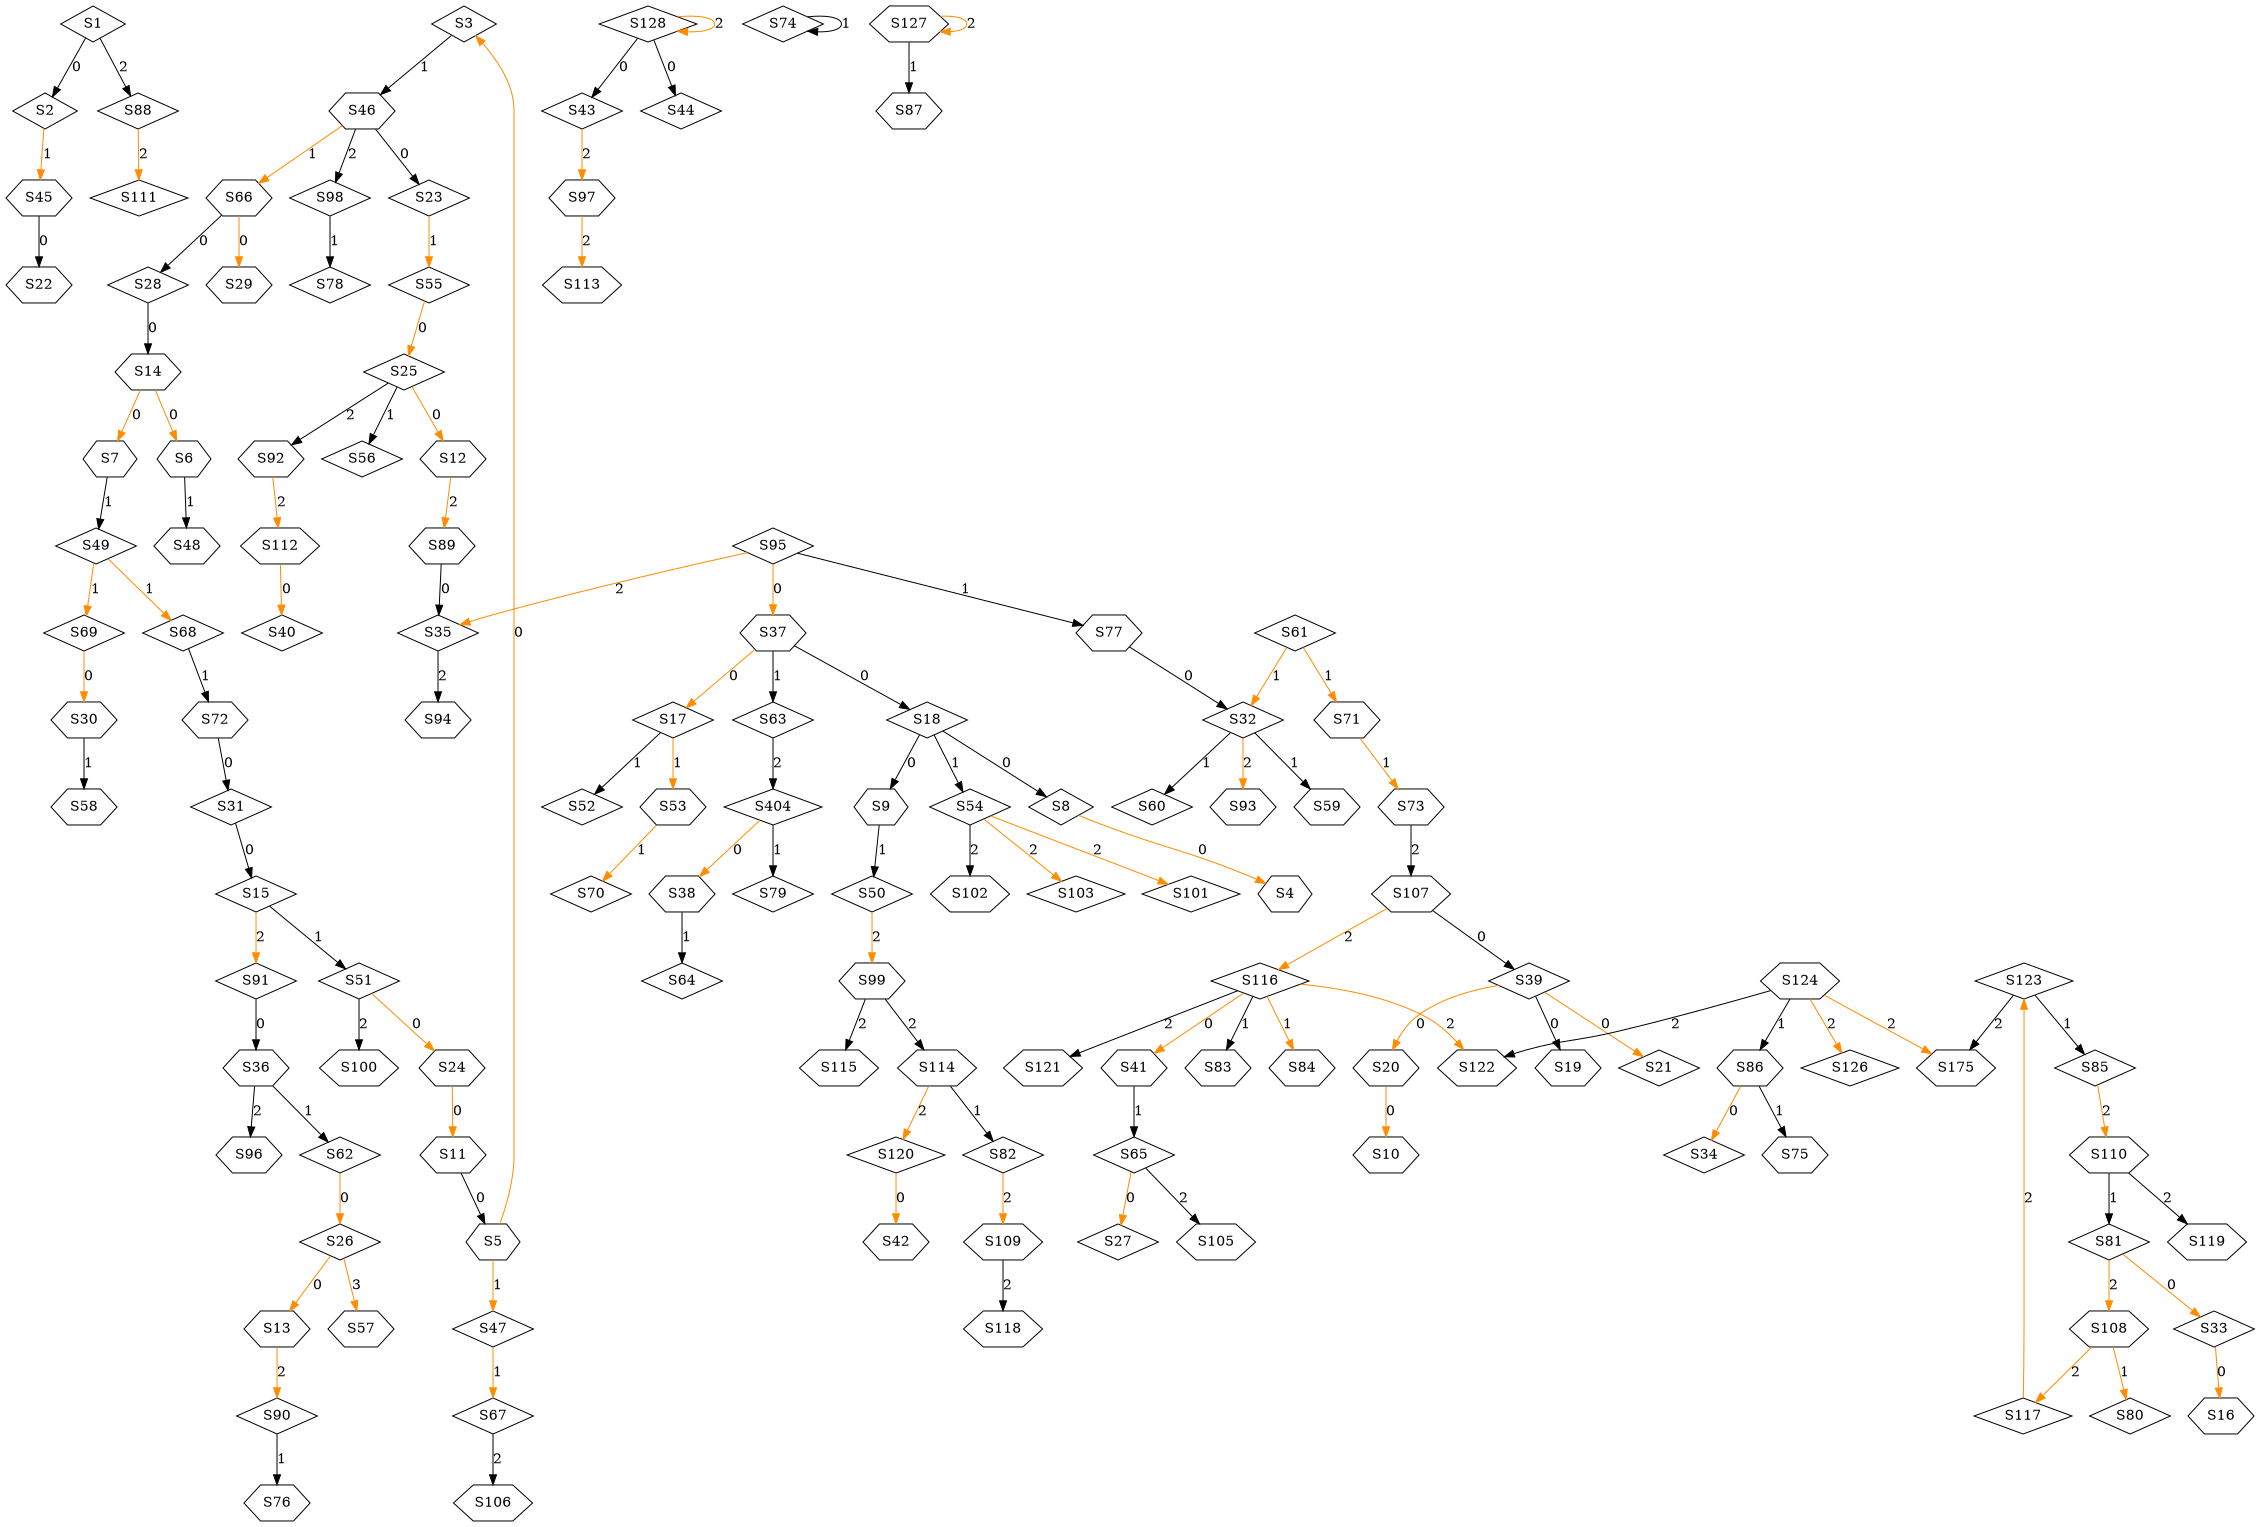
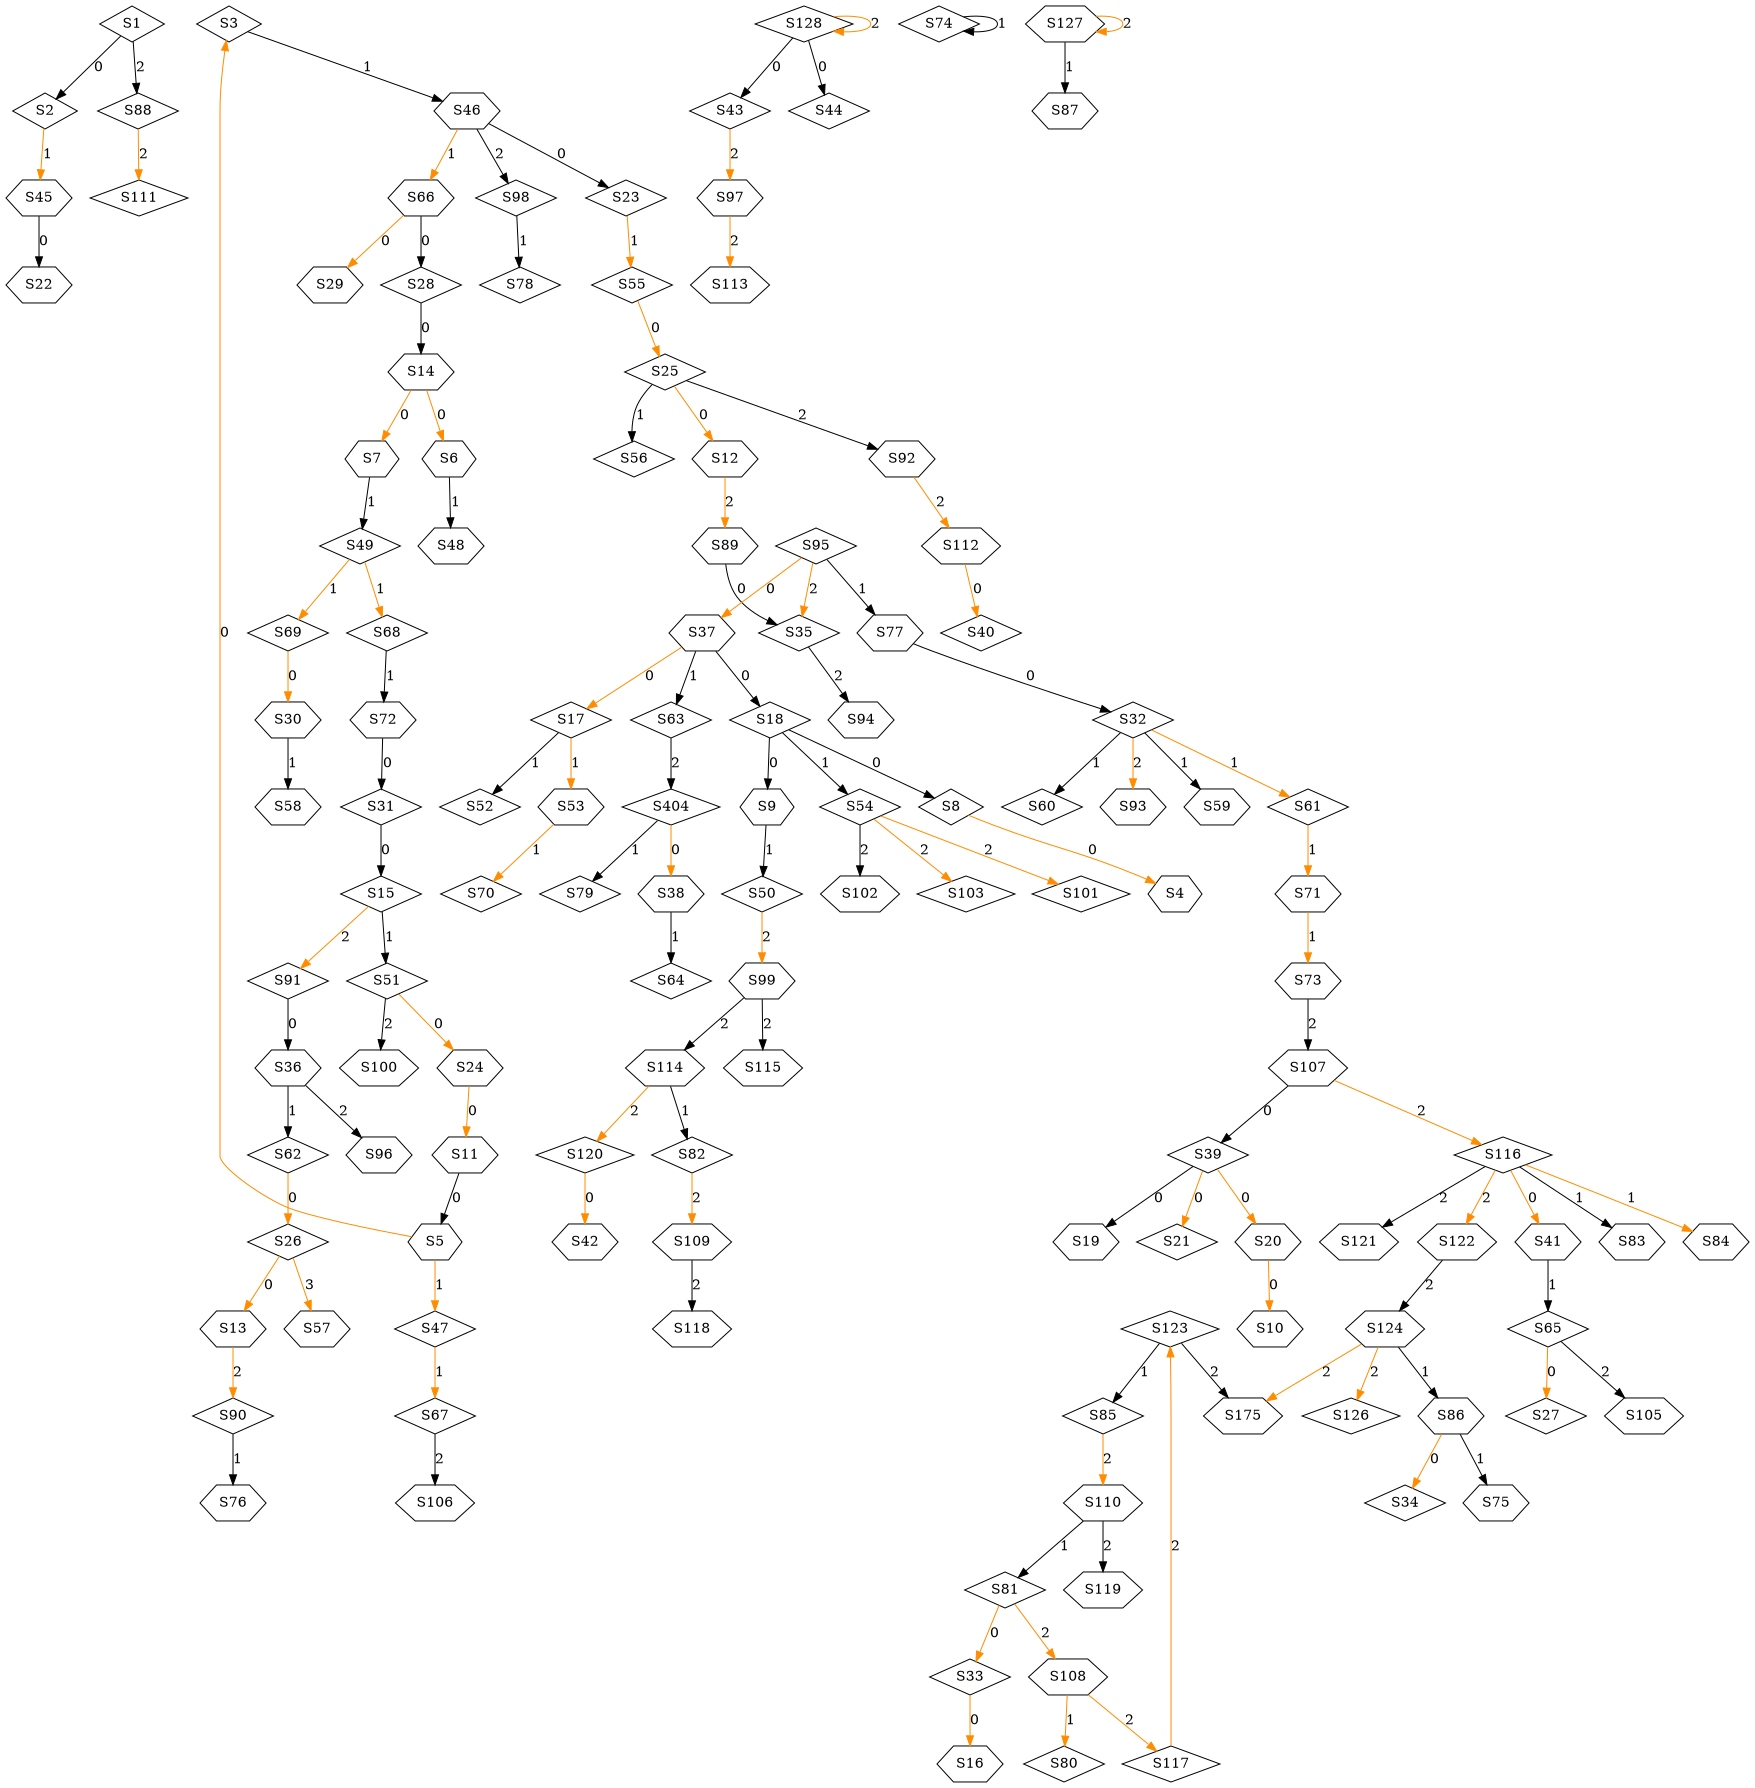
edge "S61" -> "S32": reversed
edge "S124" -> "S122": reversed
